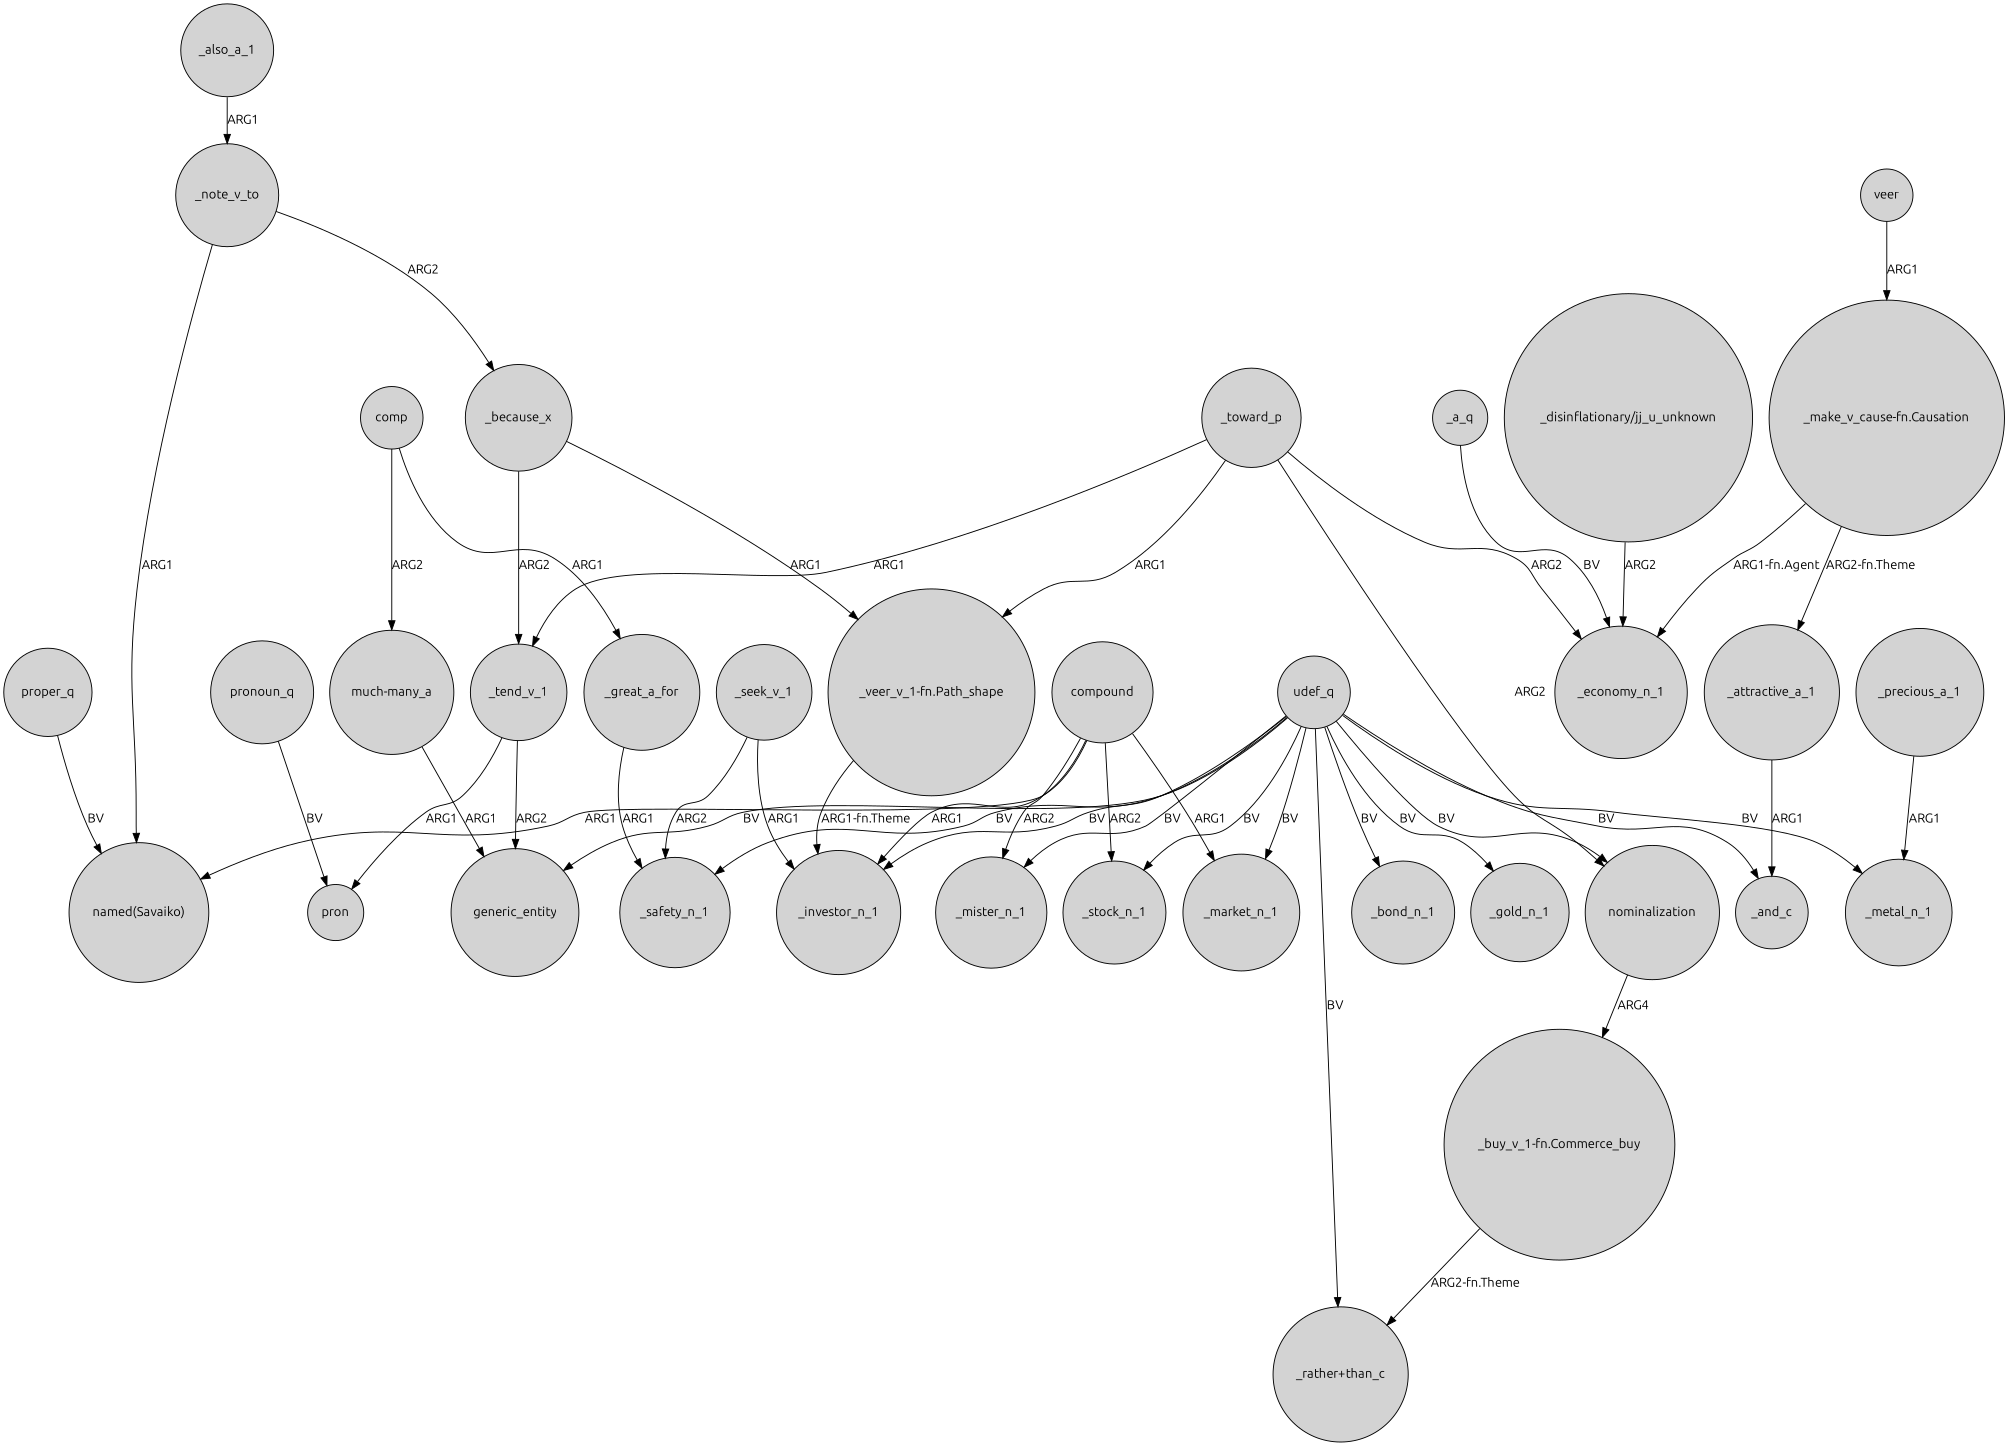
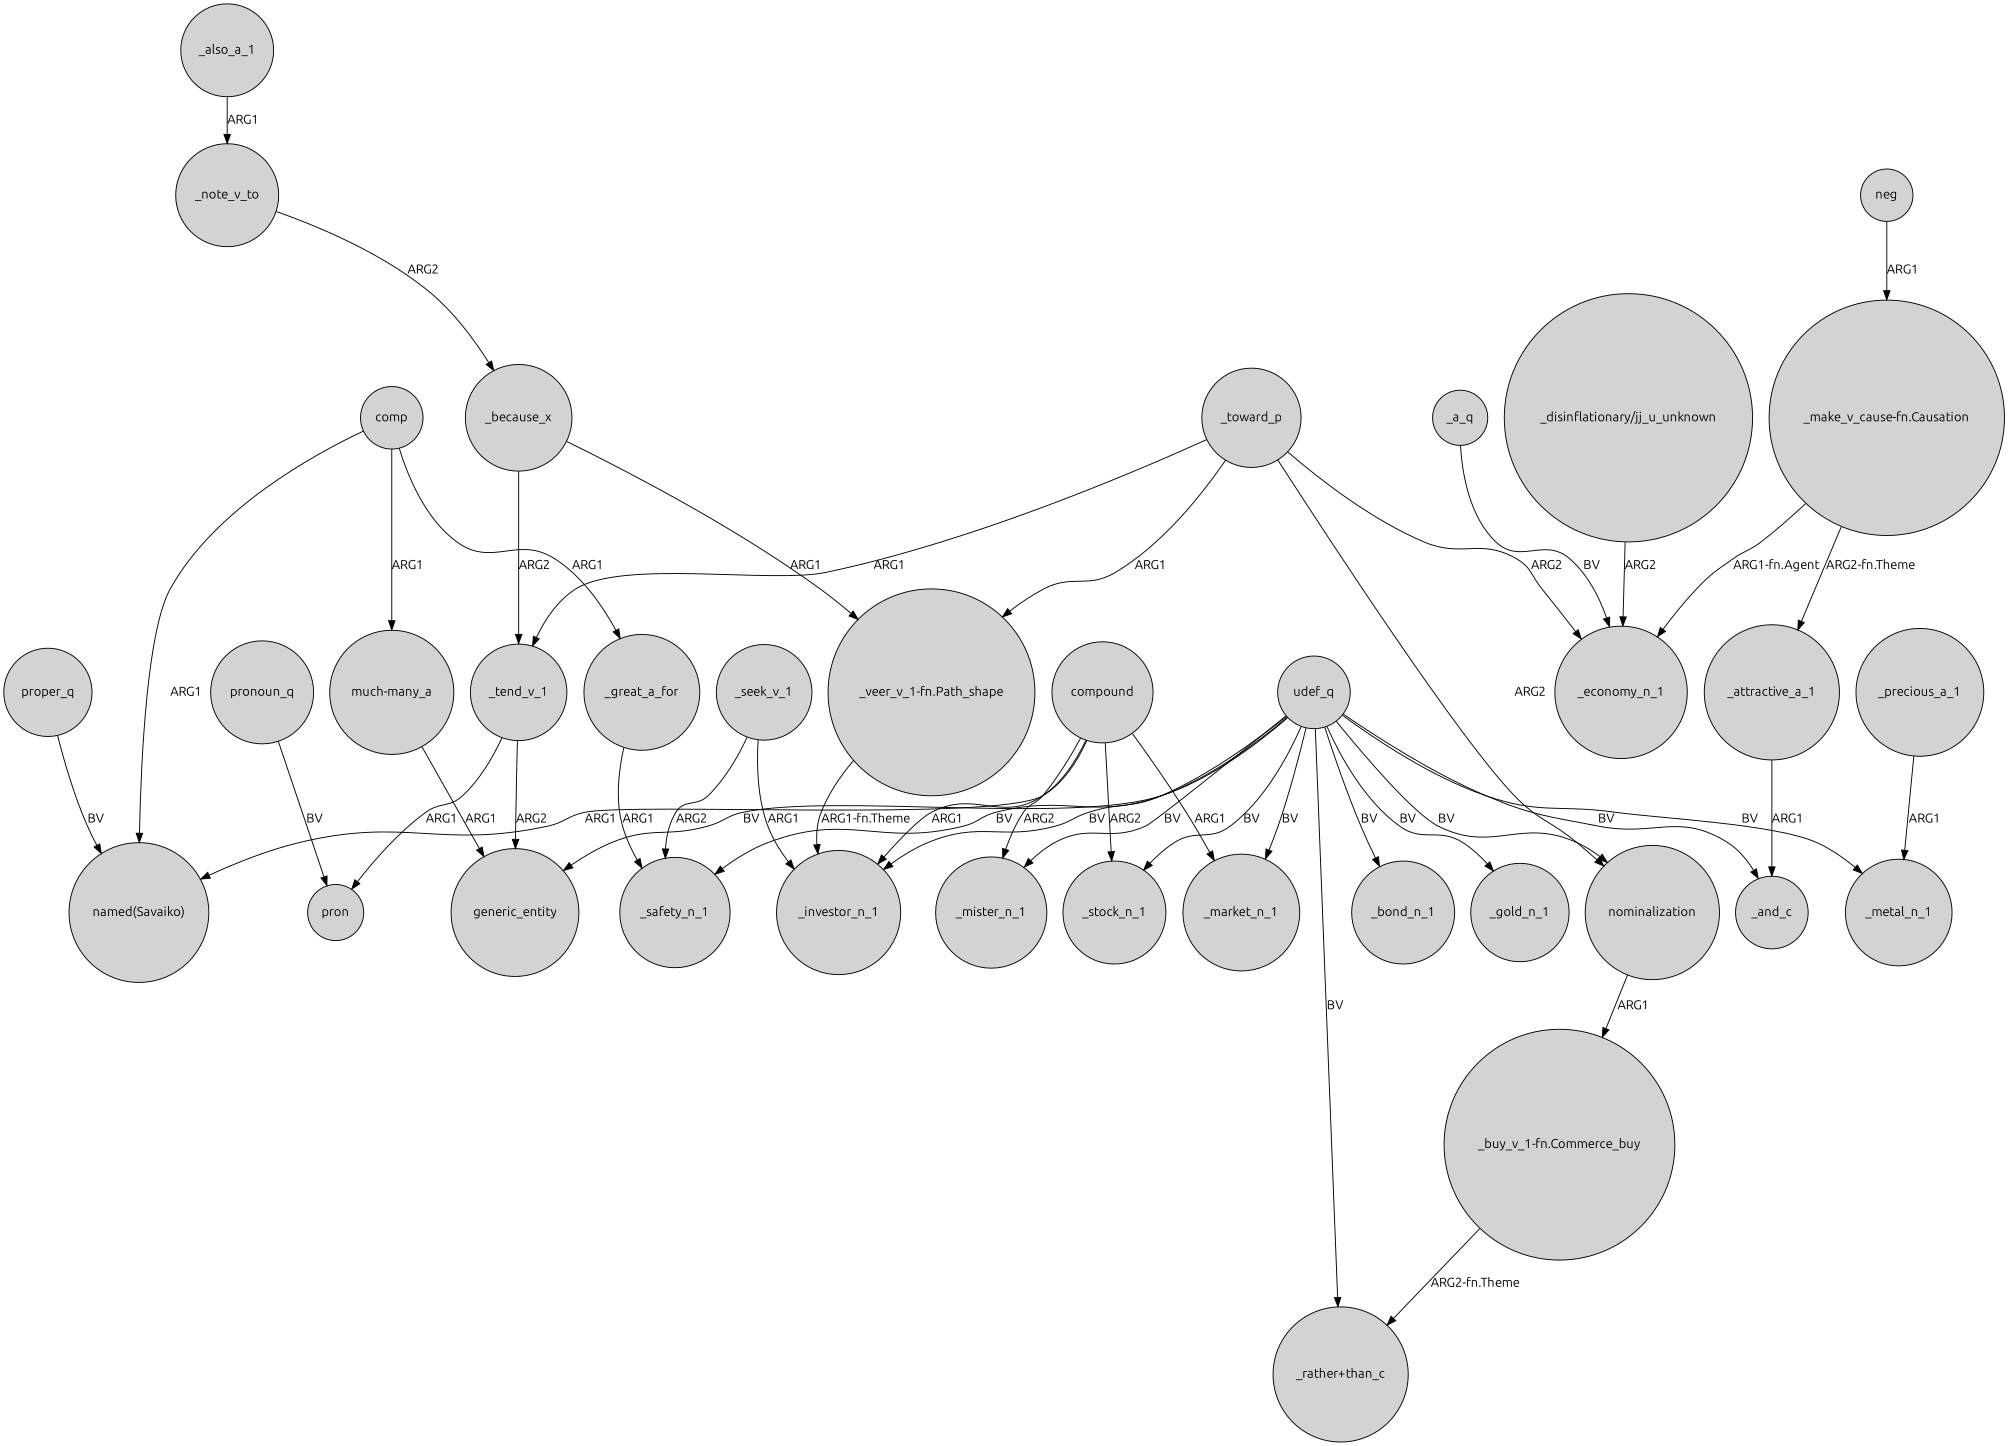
node "veer": label "veer" -> "neg"
edge "_note_v_to" -> "named(Savaiko)": now "comp" -> "named(Savaiko)"
edge "comp" -> "much-many_a": label "ARG2" -> "ARG1"
edge "nominalization" -> "_buy_v_1-fn.Commerce_buy": label "ARG4" -> "ARG1"
